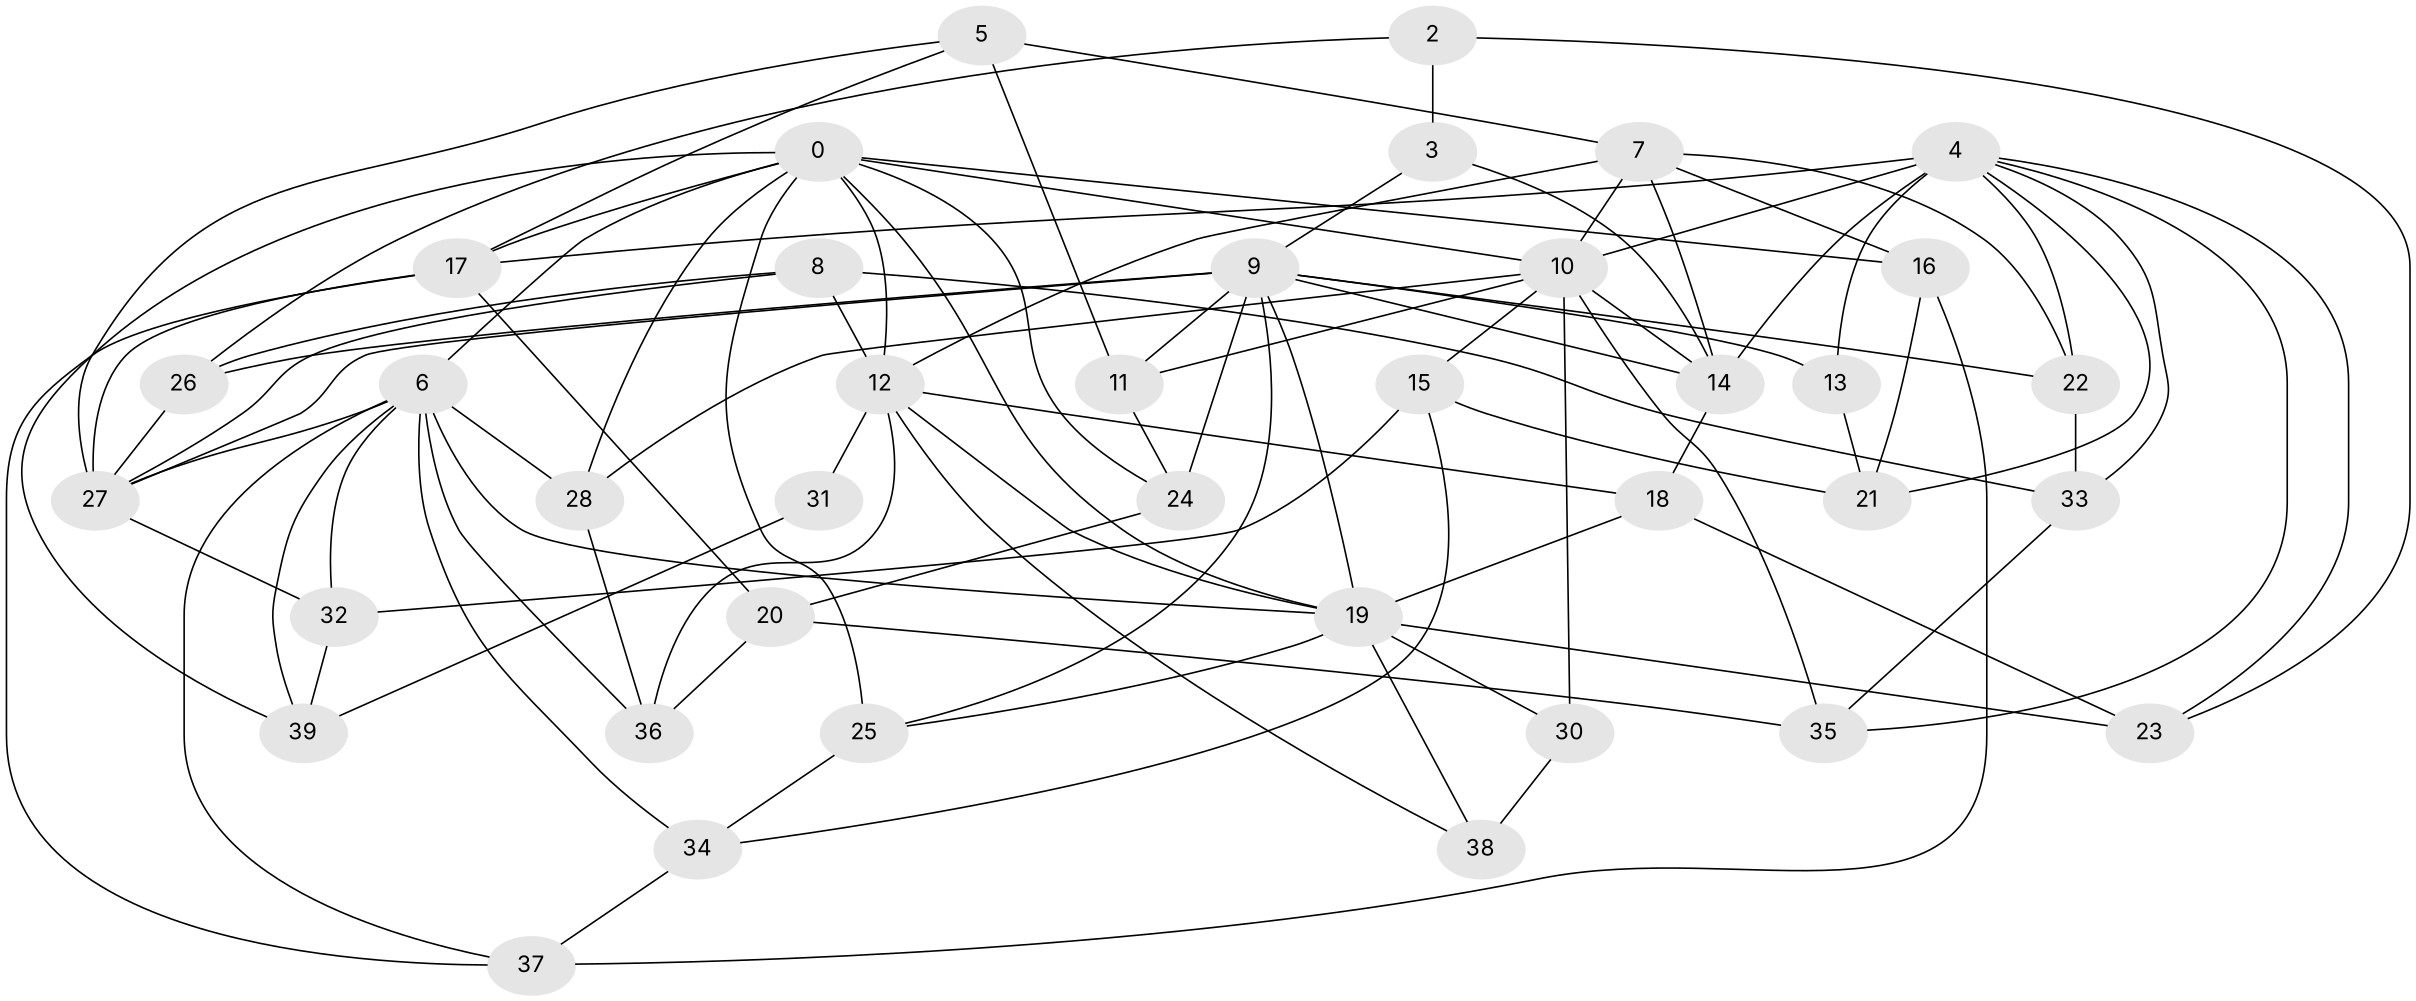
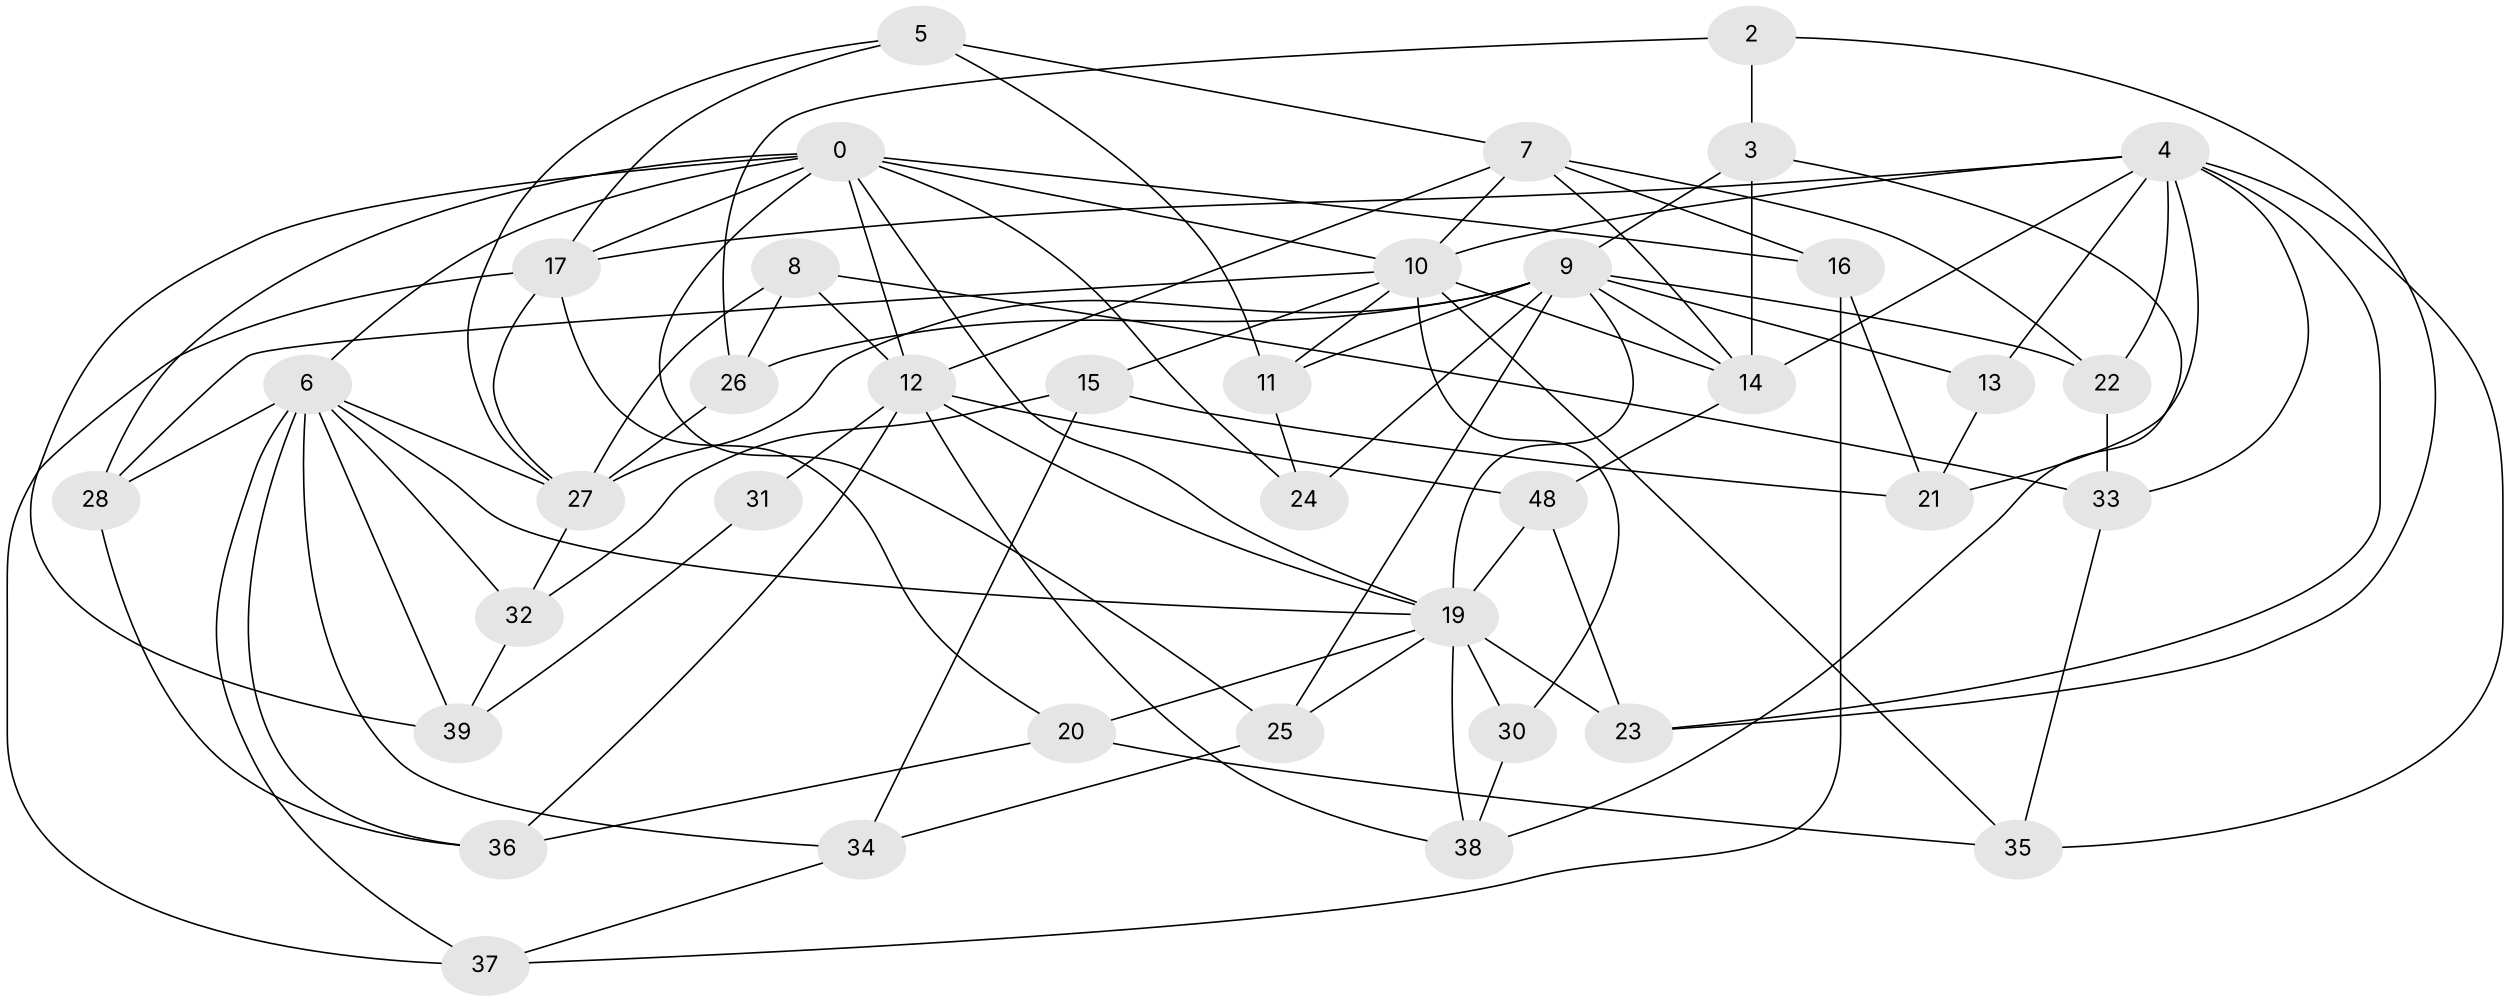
edge "3" -- "38": added
node "18": label "18" -> "48"
edge "24" -- "20": now "19" -- "20"
